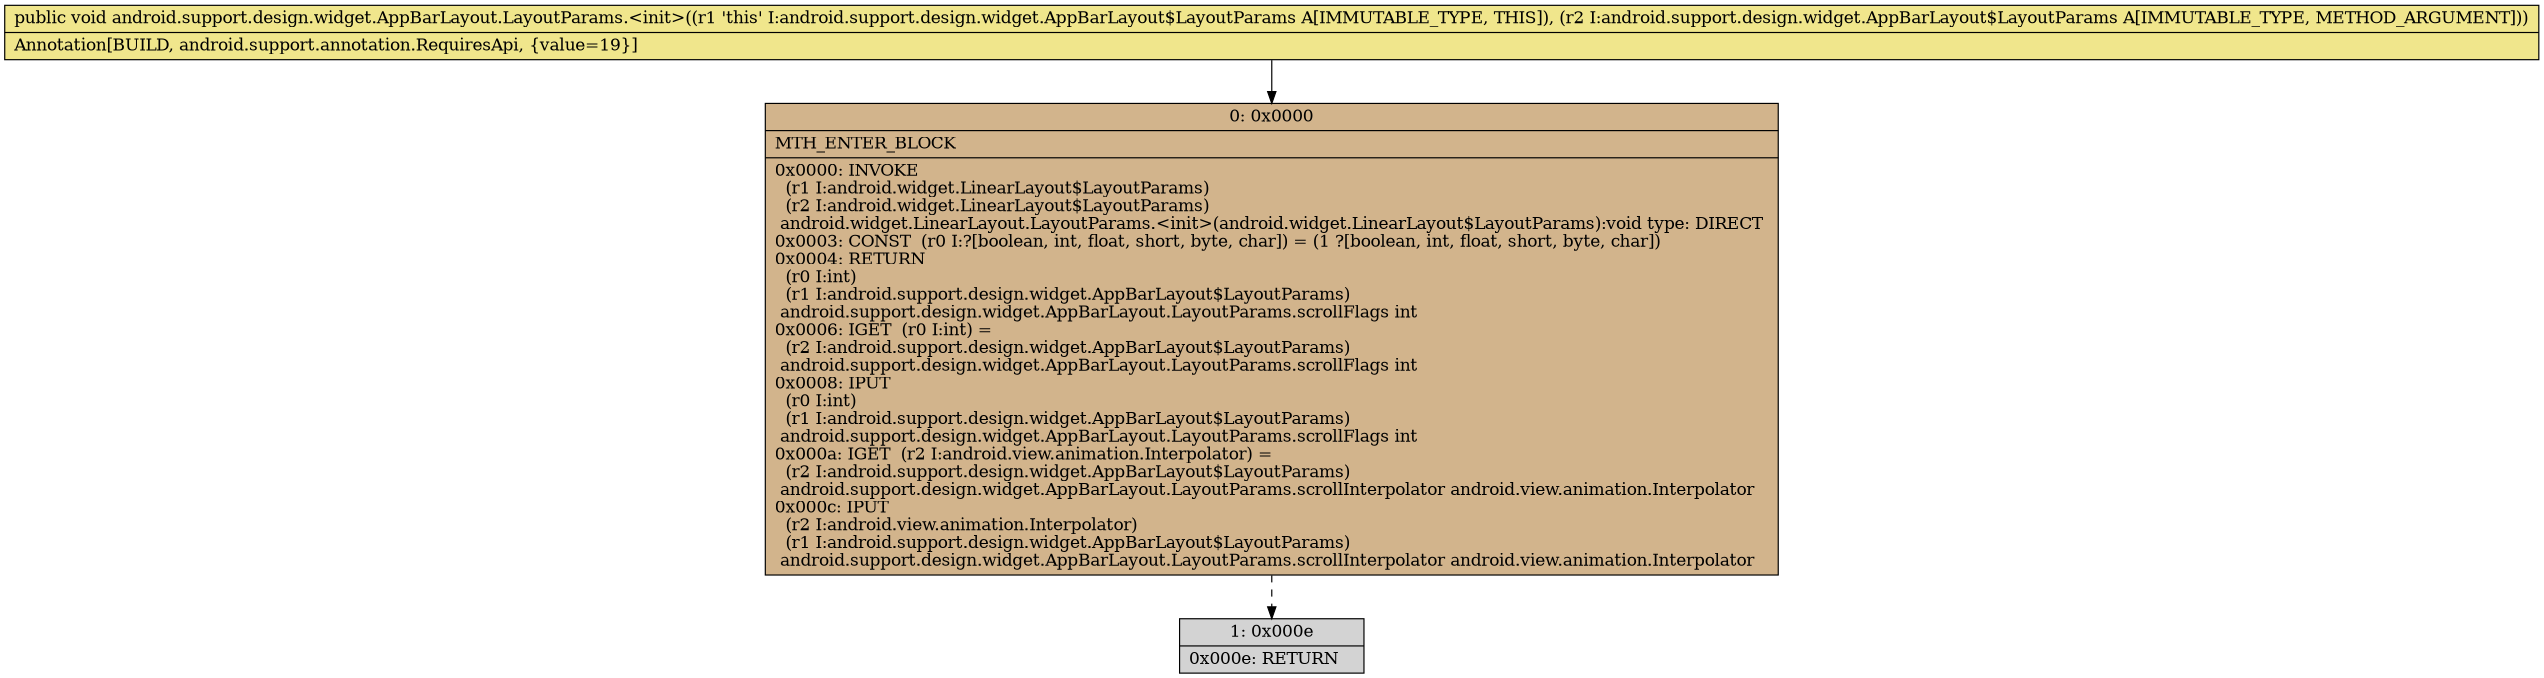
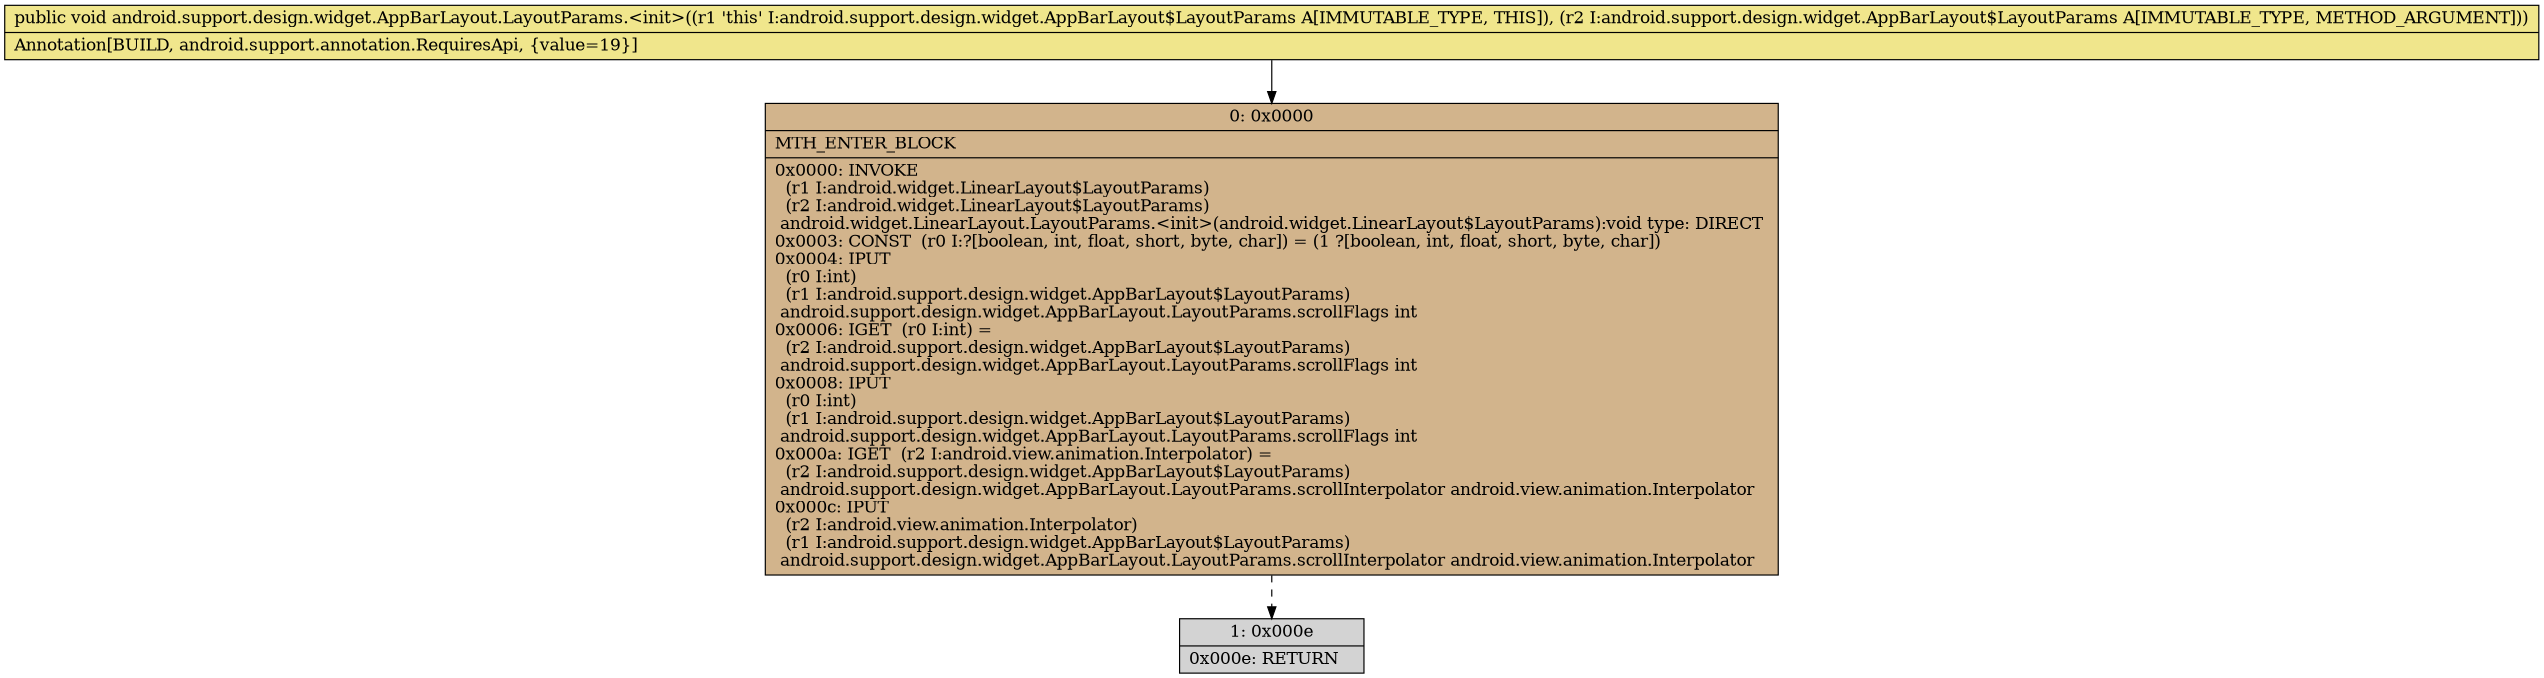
node "0: 0x0000": text "0x0004: RETURN" -> "0x0004: IPUT"
